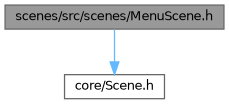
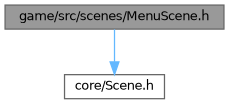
node "scenes/src/scenes/MenuScene.h": label "scenes/src/scenes/MenuScene.h" -> "game/src/scenes/MenuScene.h"
